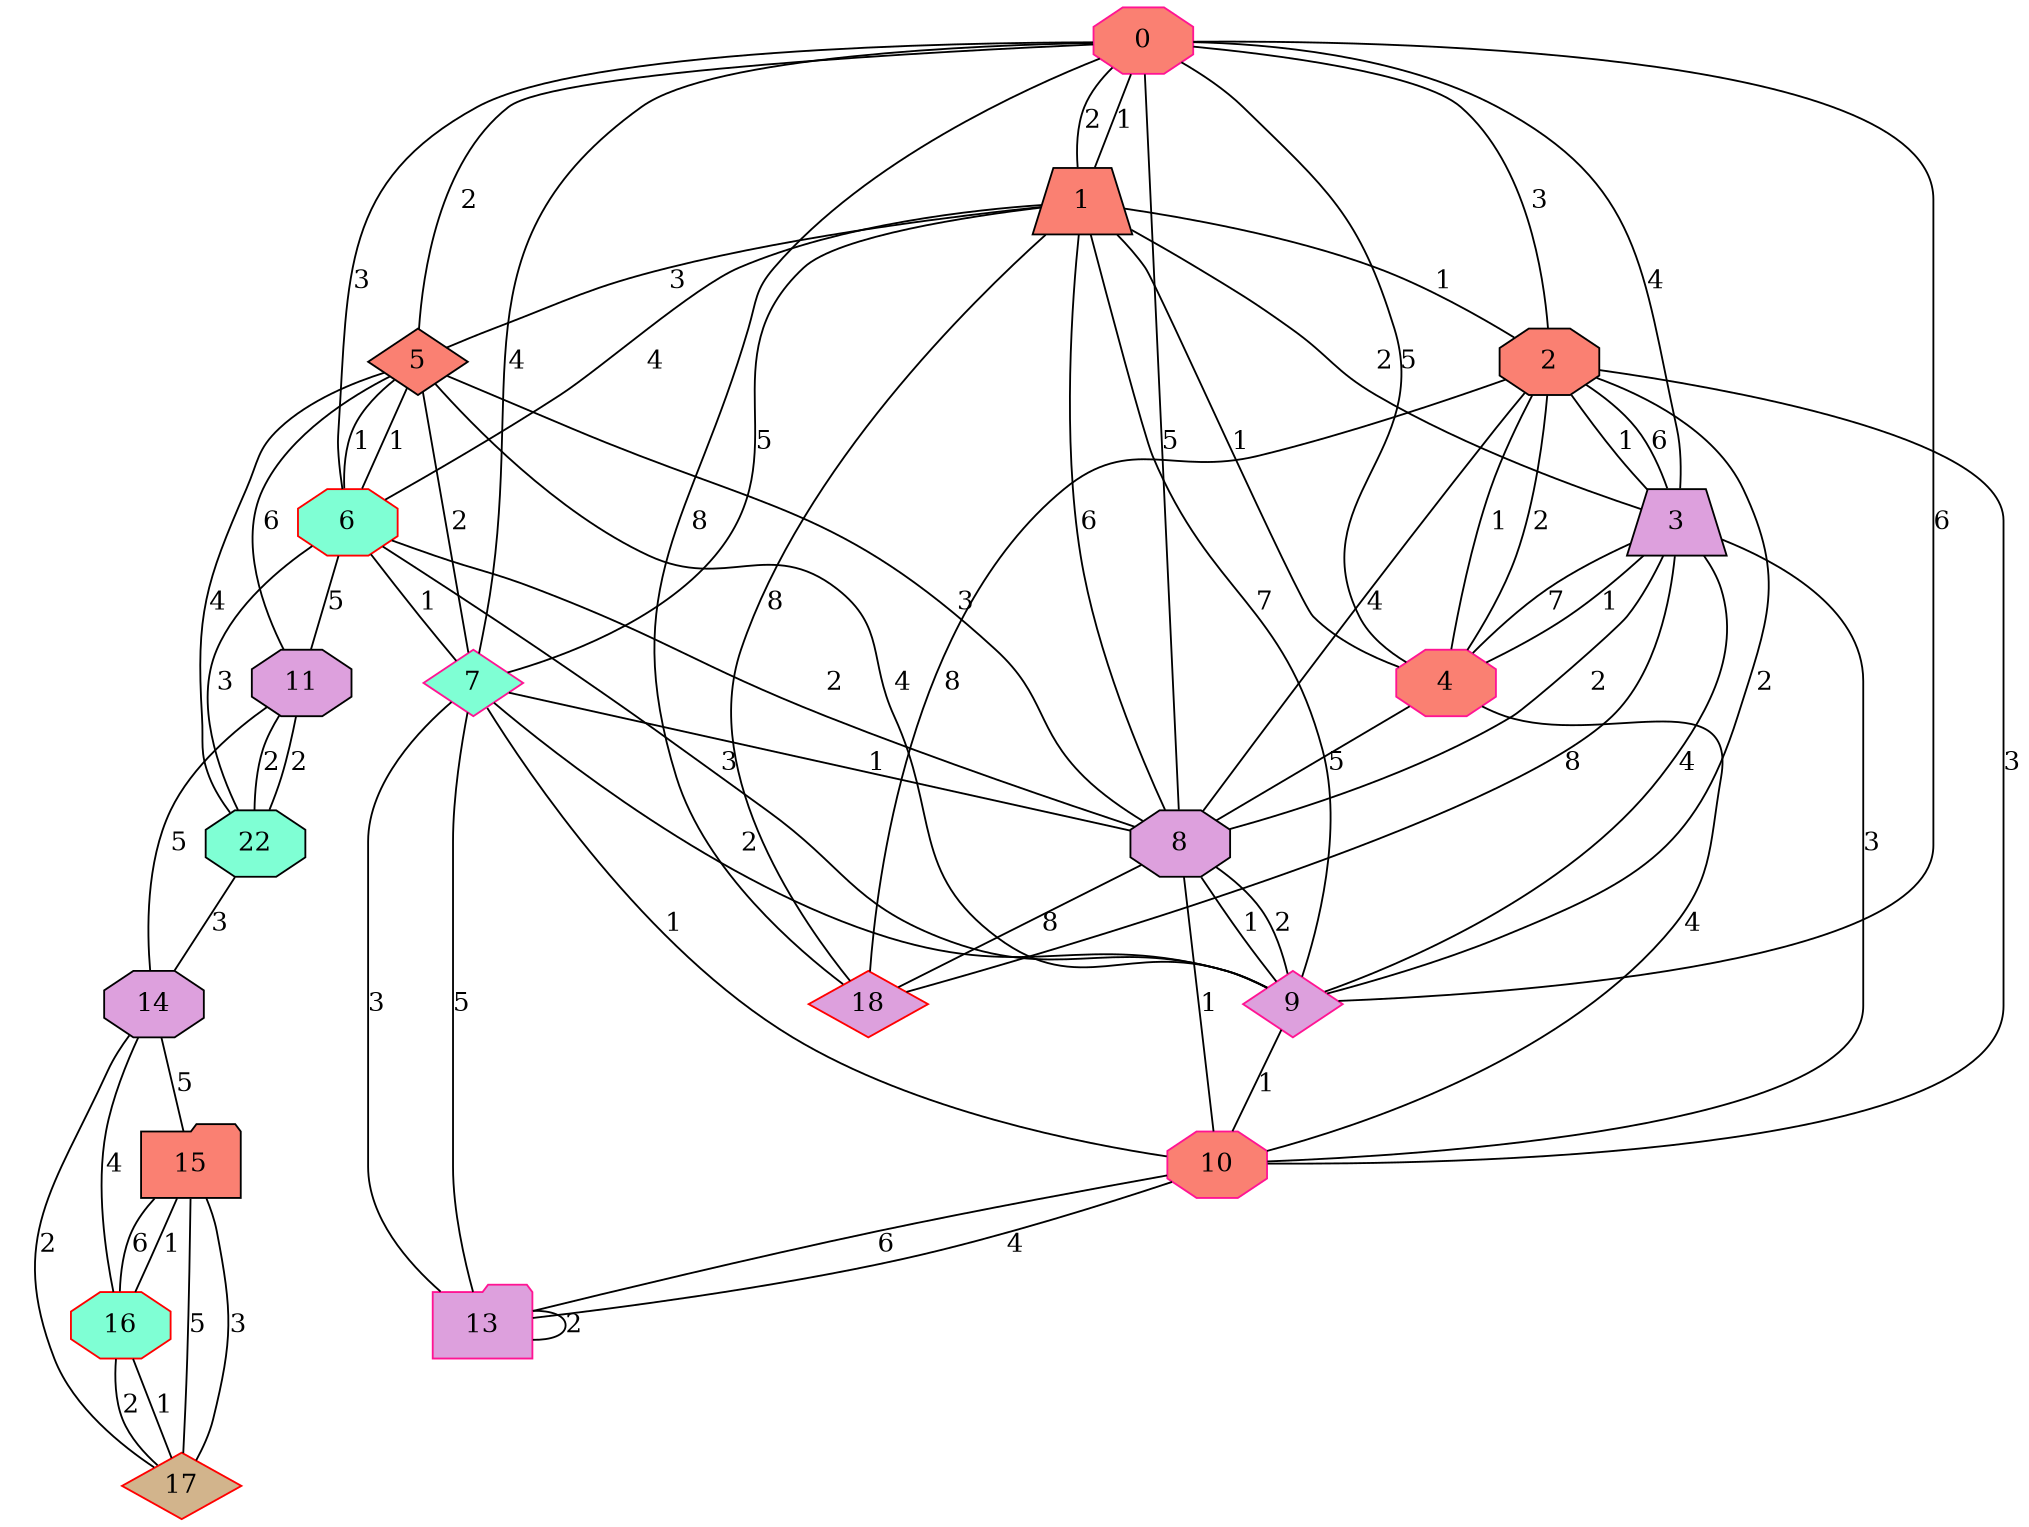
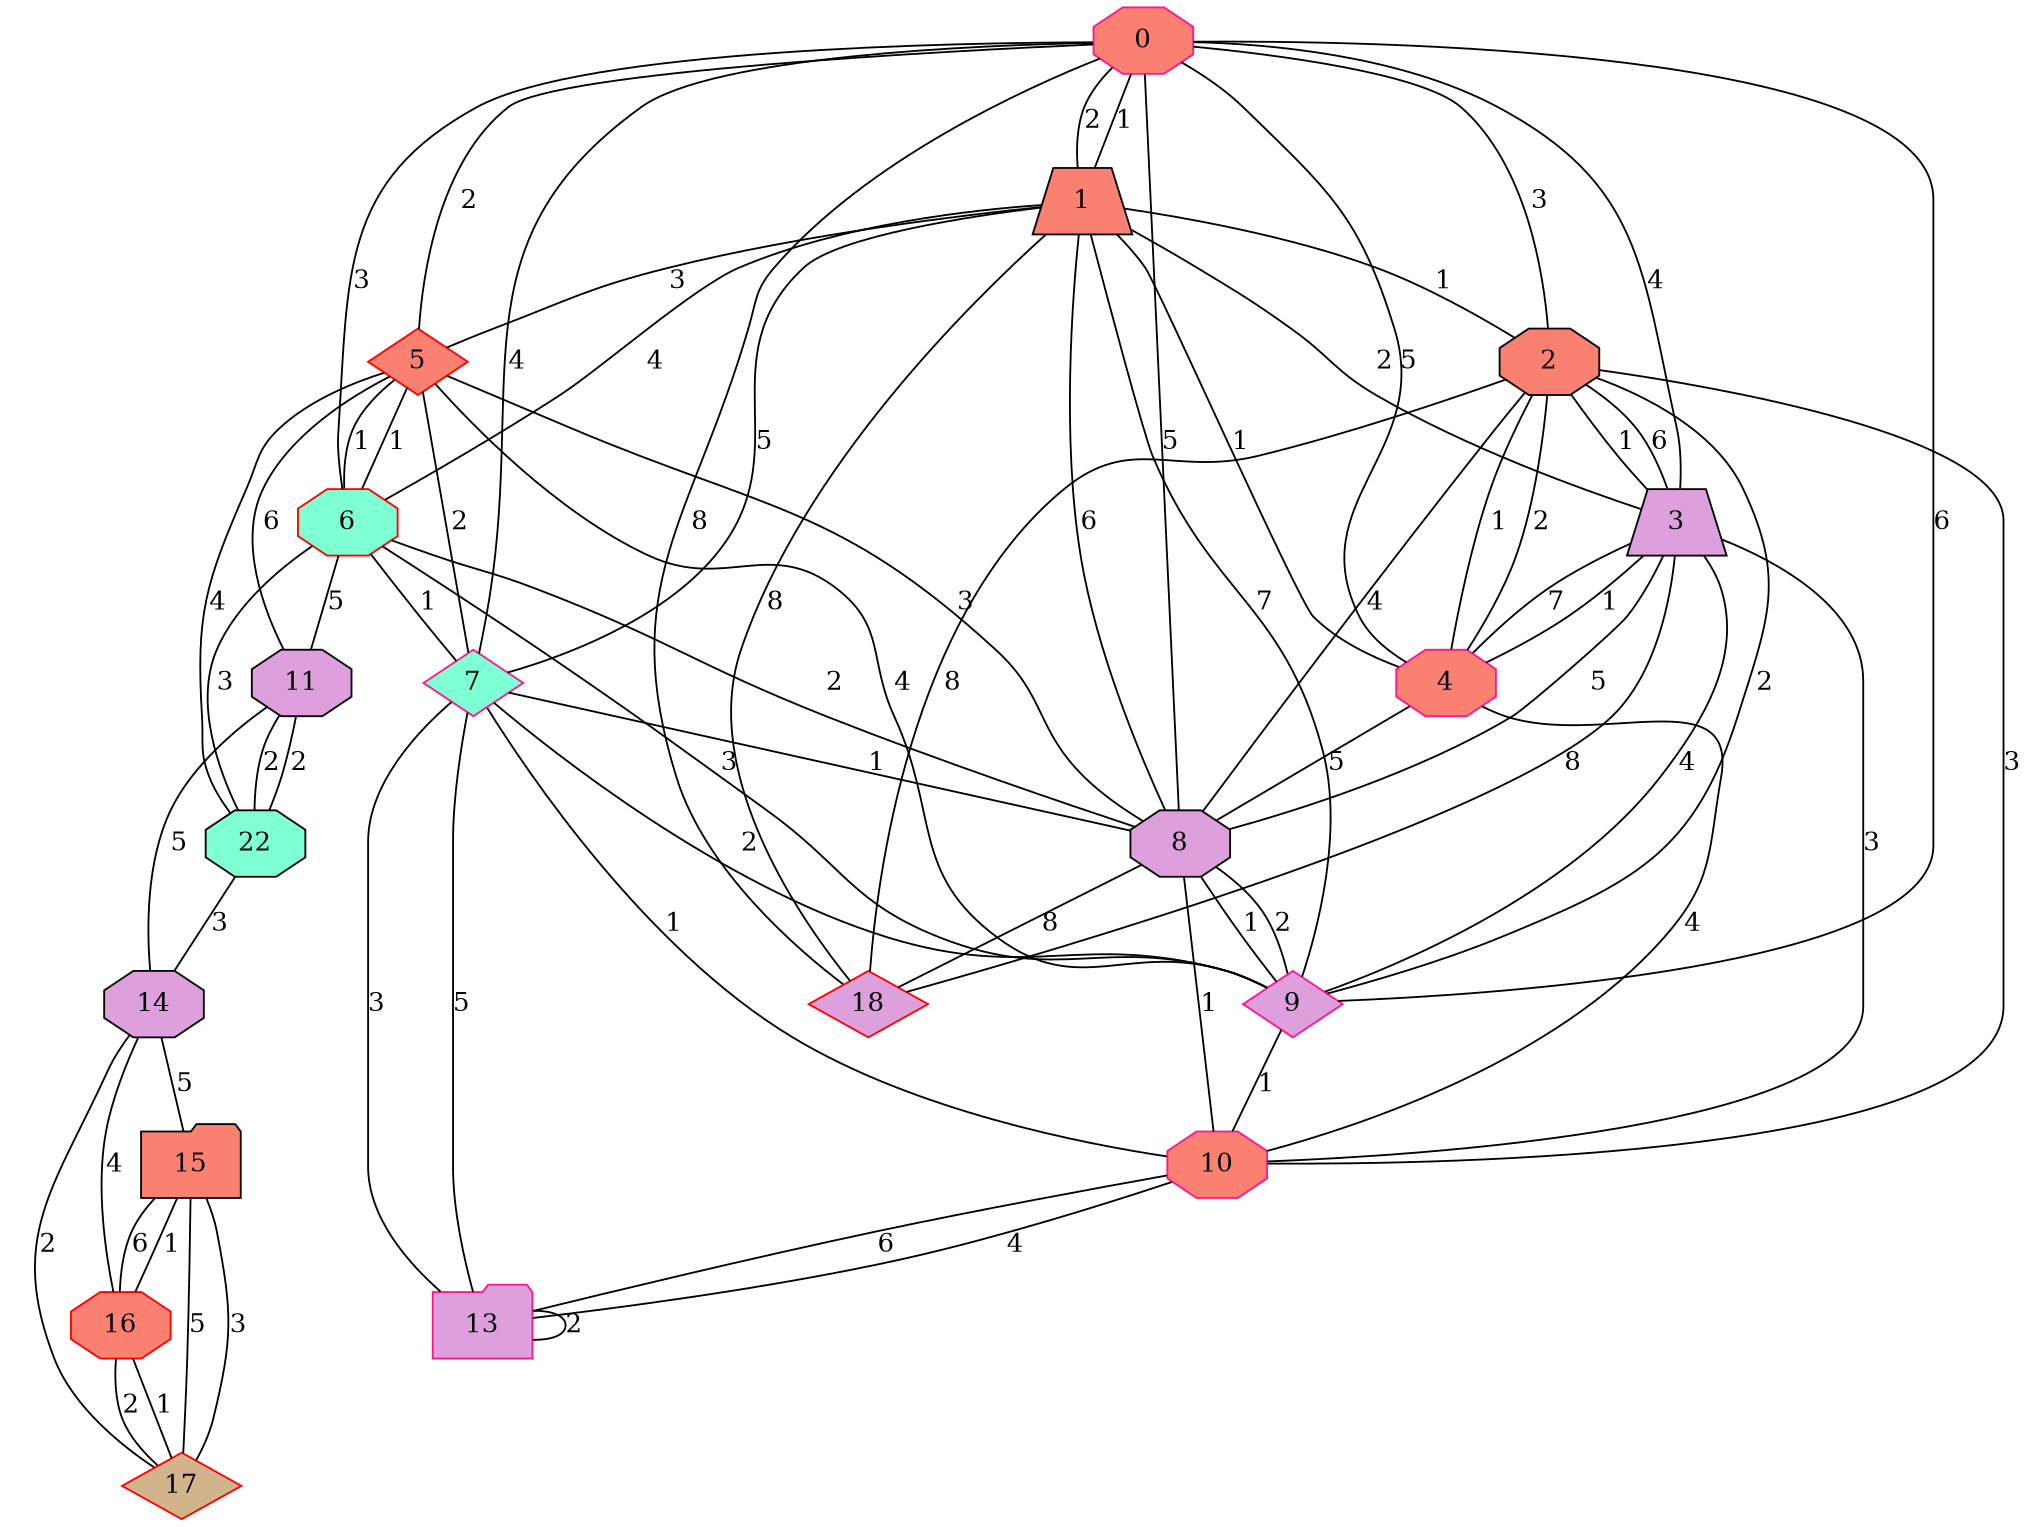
node "5": color black -> red
edge "3" -- "8": label "2" -> "5"
node "16": fillcolor aquamarine -> salmon
